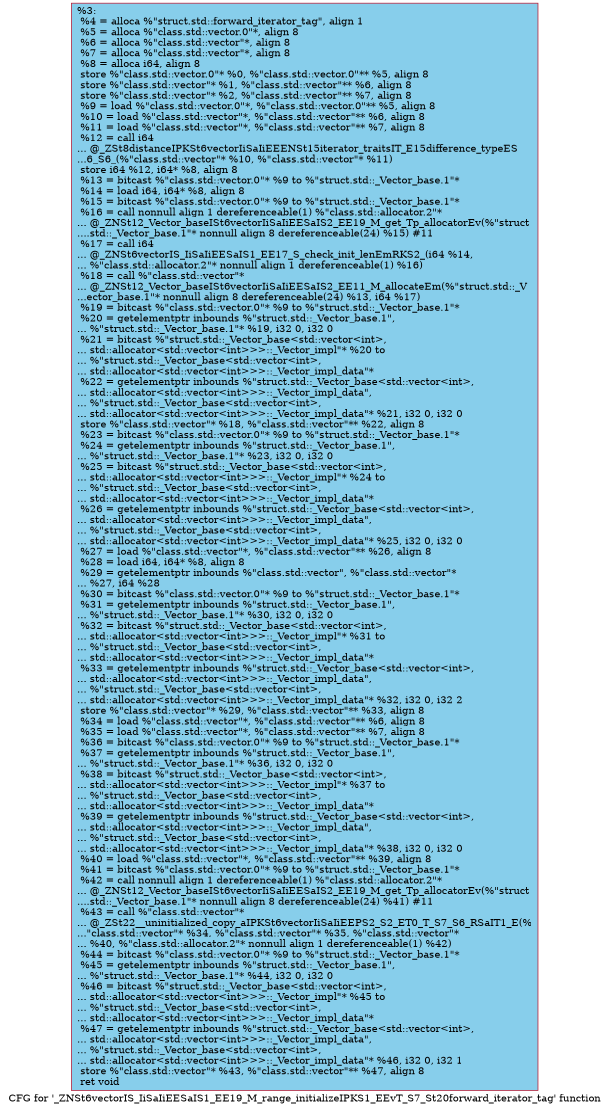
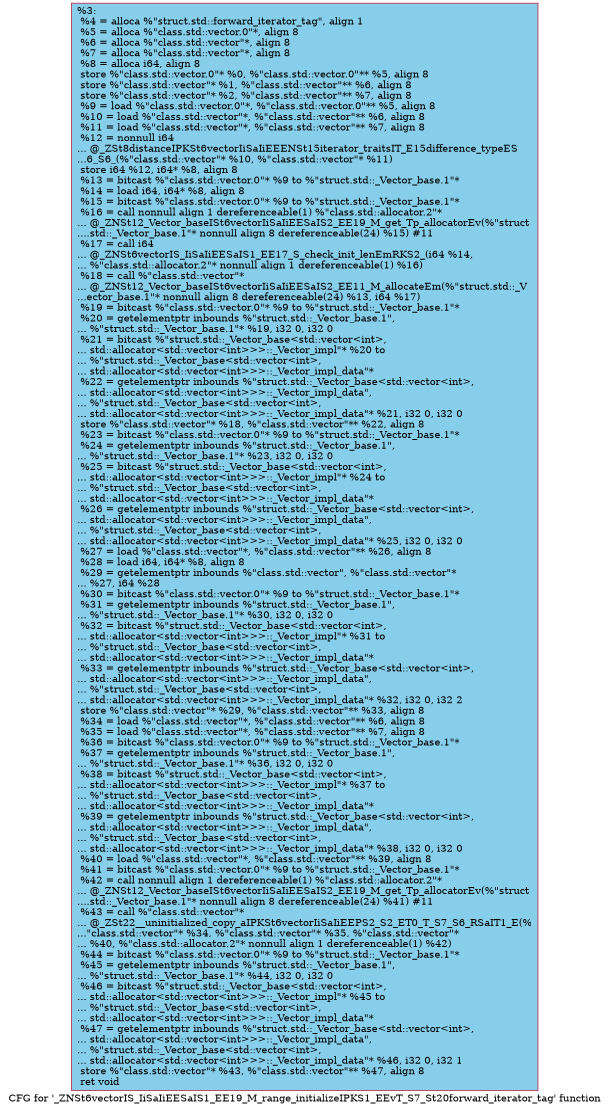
node "%3:": text "%12 = call i64" -> "%12 = nonnull i64"
